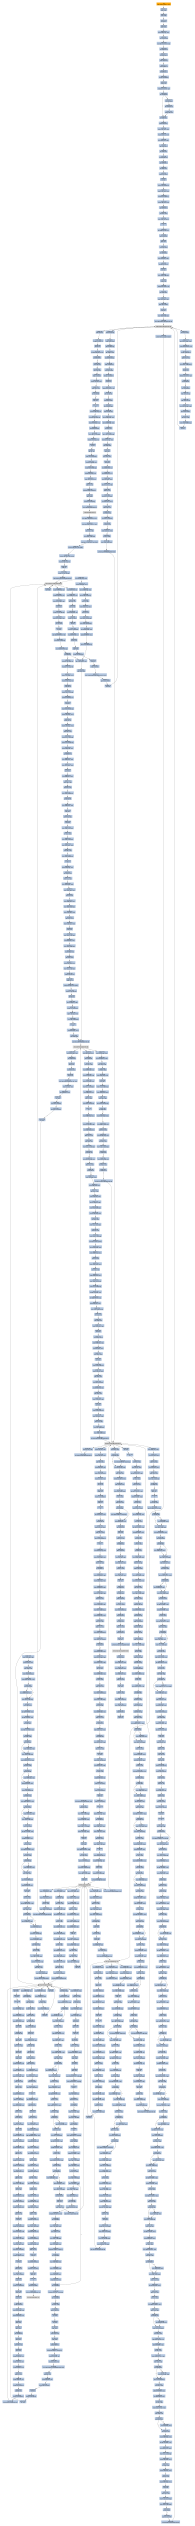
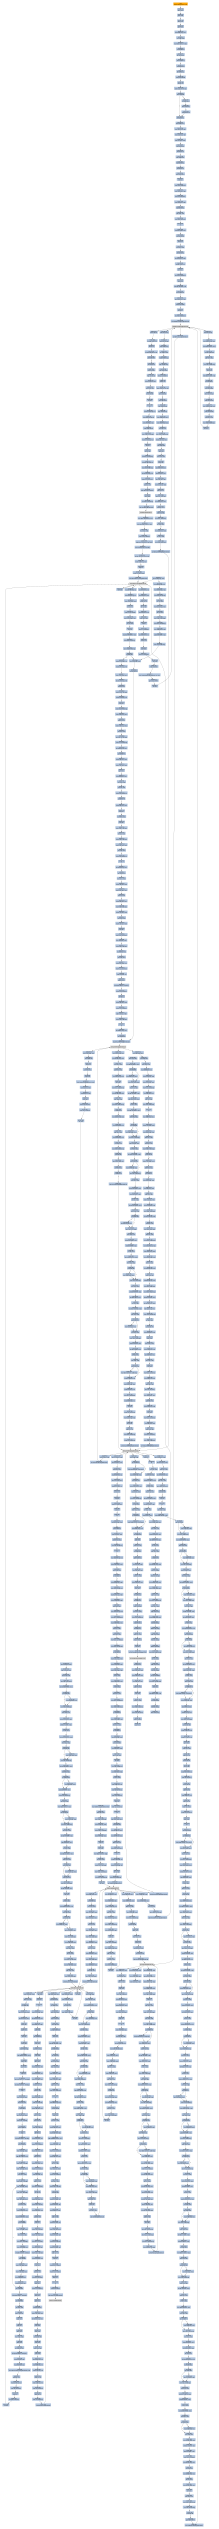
node "0x0040187e fstpl 0x4ec(%esp)": removed
